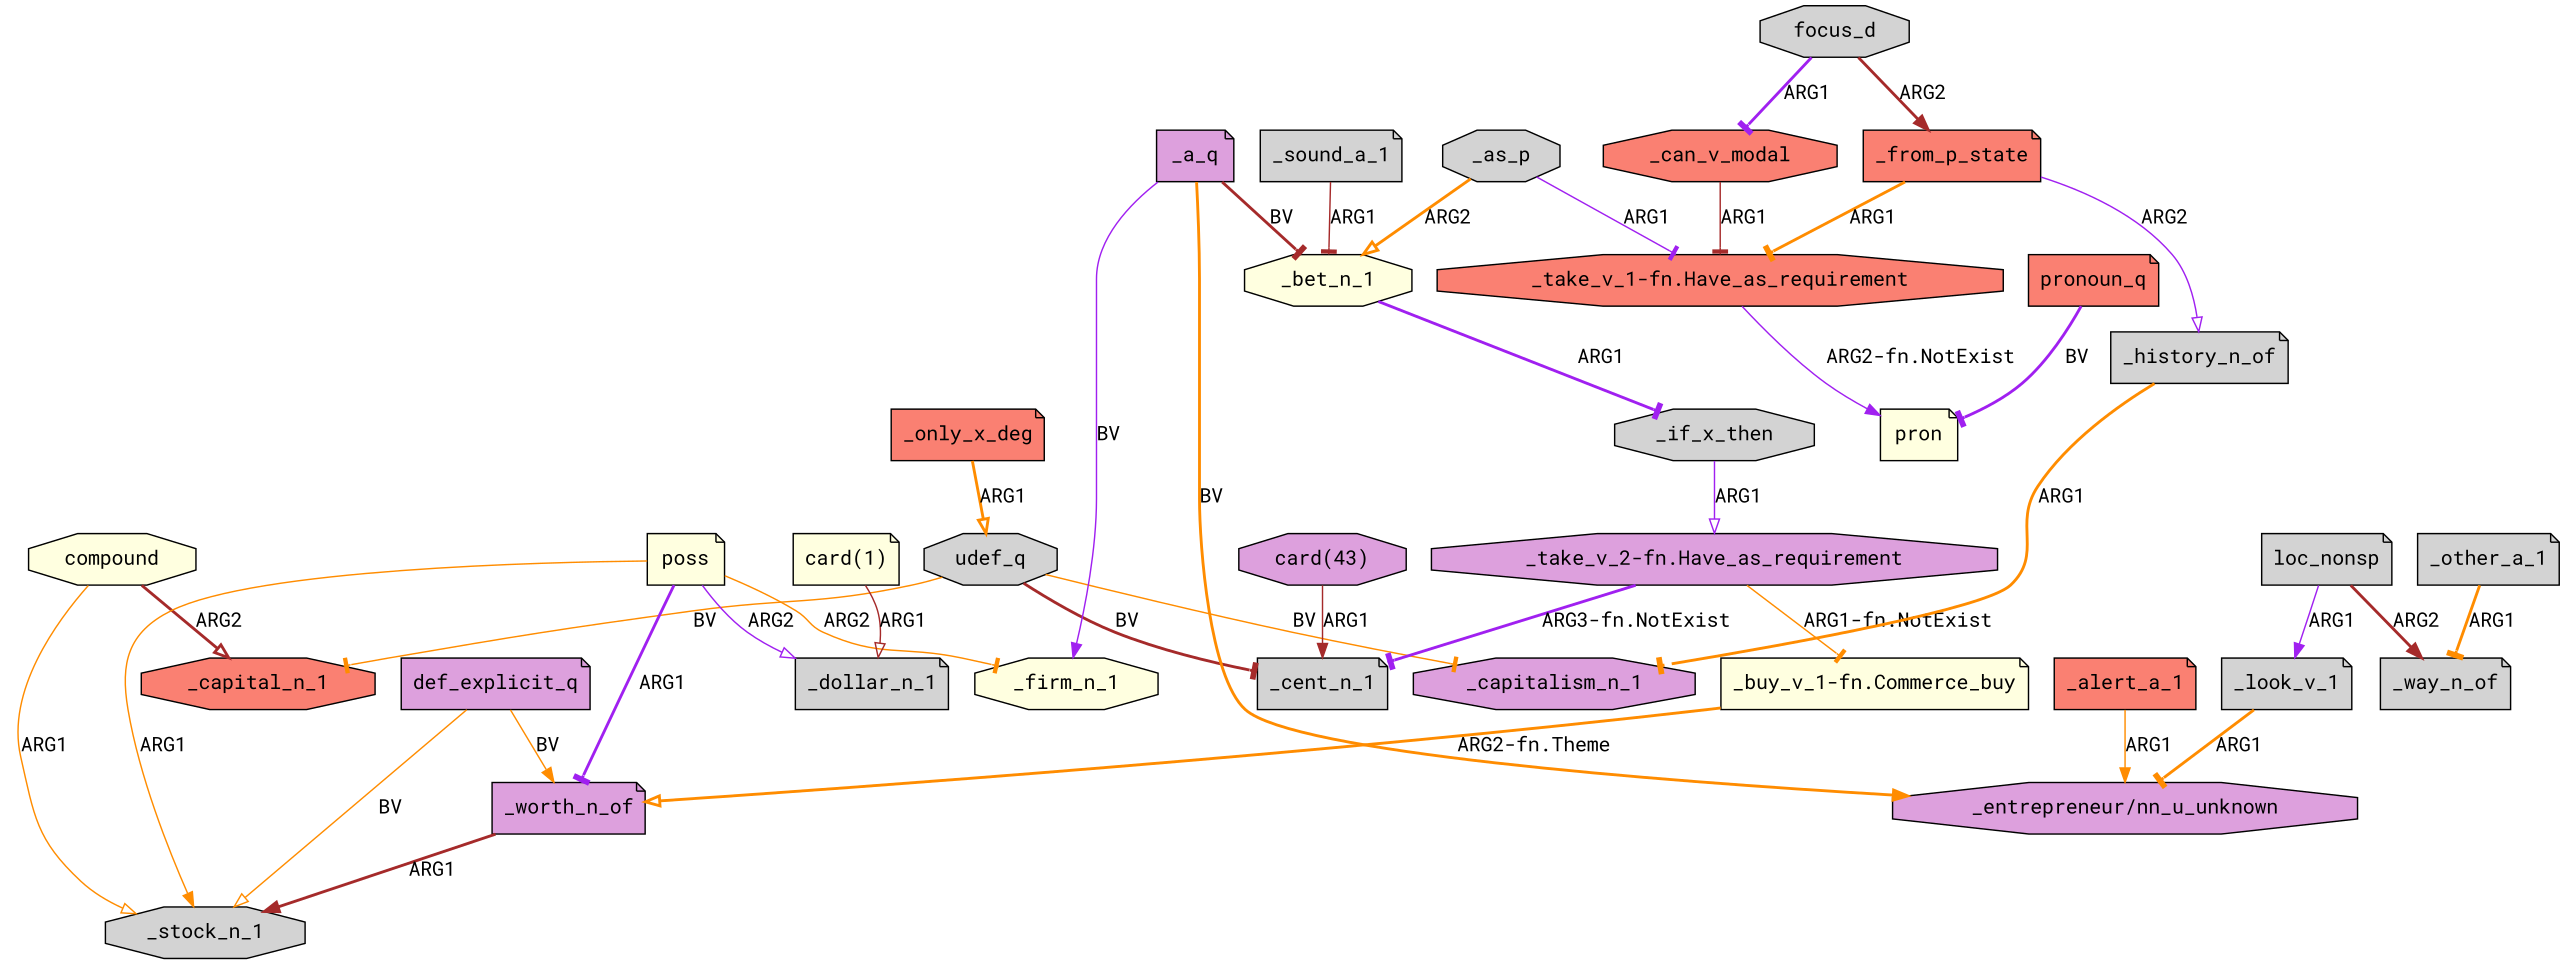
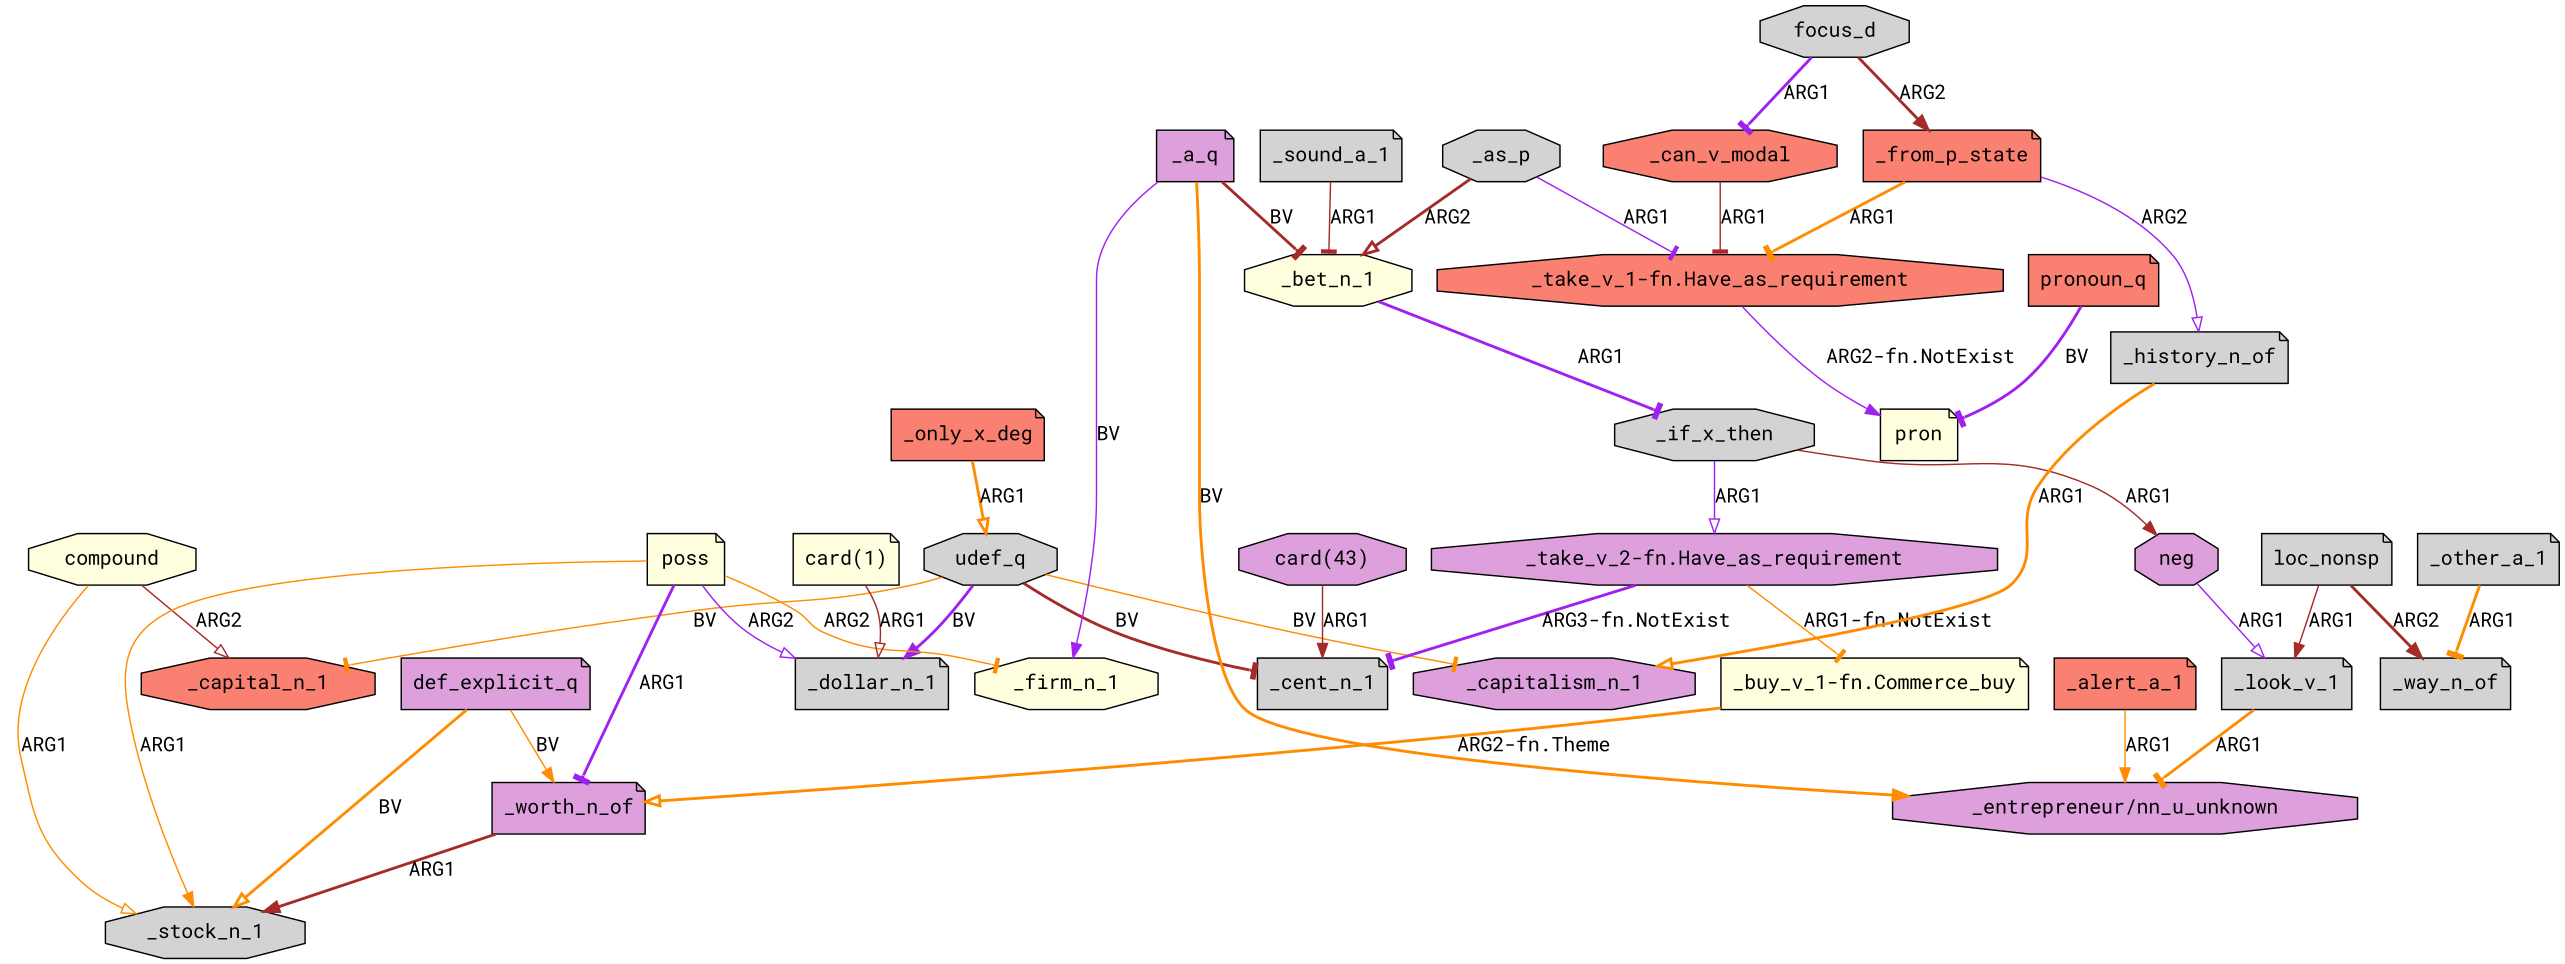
edge "_as_p" -> "_bet_n_1": color darkorange -> brown
node "neg": added
edge "_history_n_of" -> "_capitalism_n_1": arrowhead tee -> onormal
edge "loc_nonsp" -> "_look_v_1": color purple -> brown
edge "compound" -> "_capital_n_1": style bold -> solid
edge "udef_q" -> "_dollar_n_1": added, label "BV"
edge "def_explicit_q" -> "_stock_n_1": style solid -> bold
